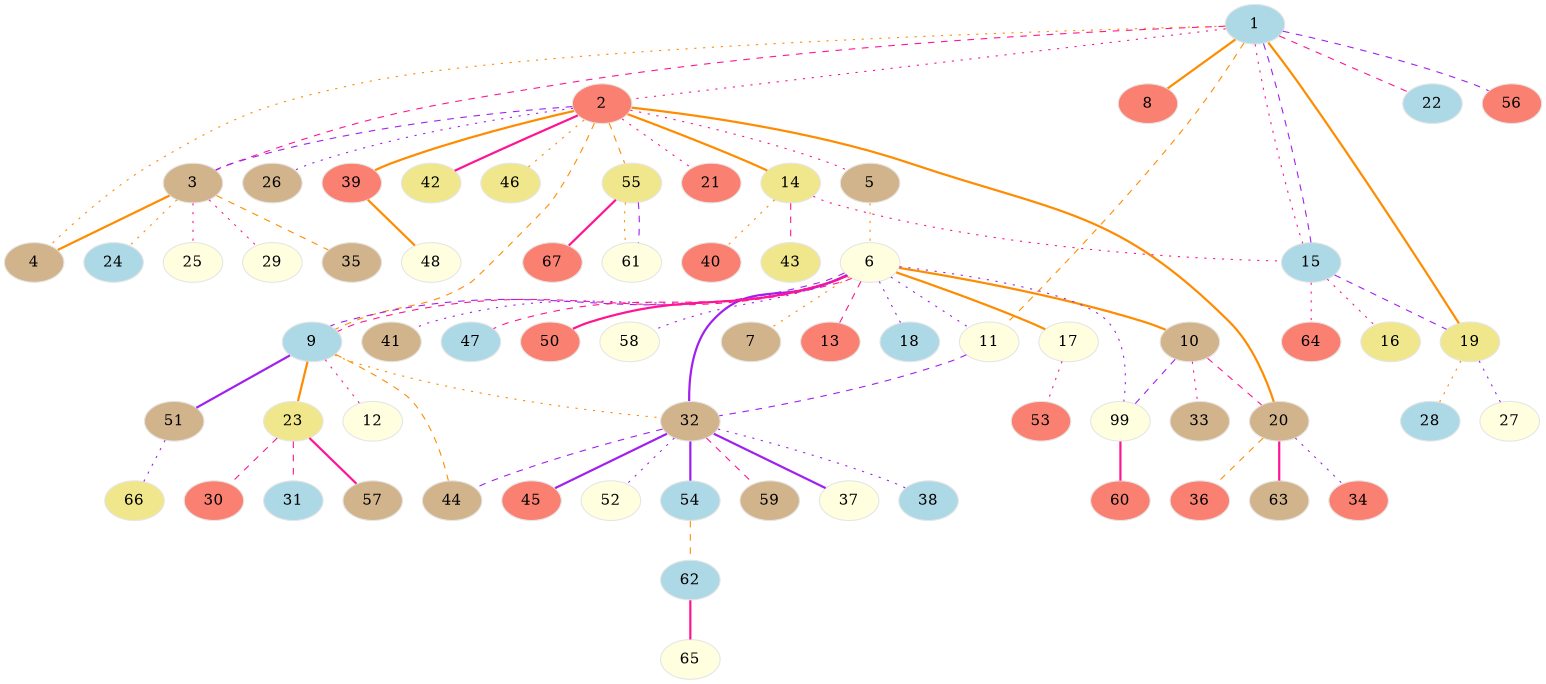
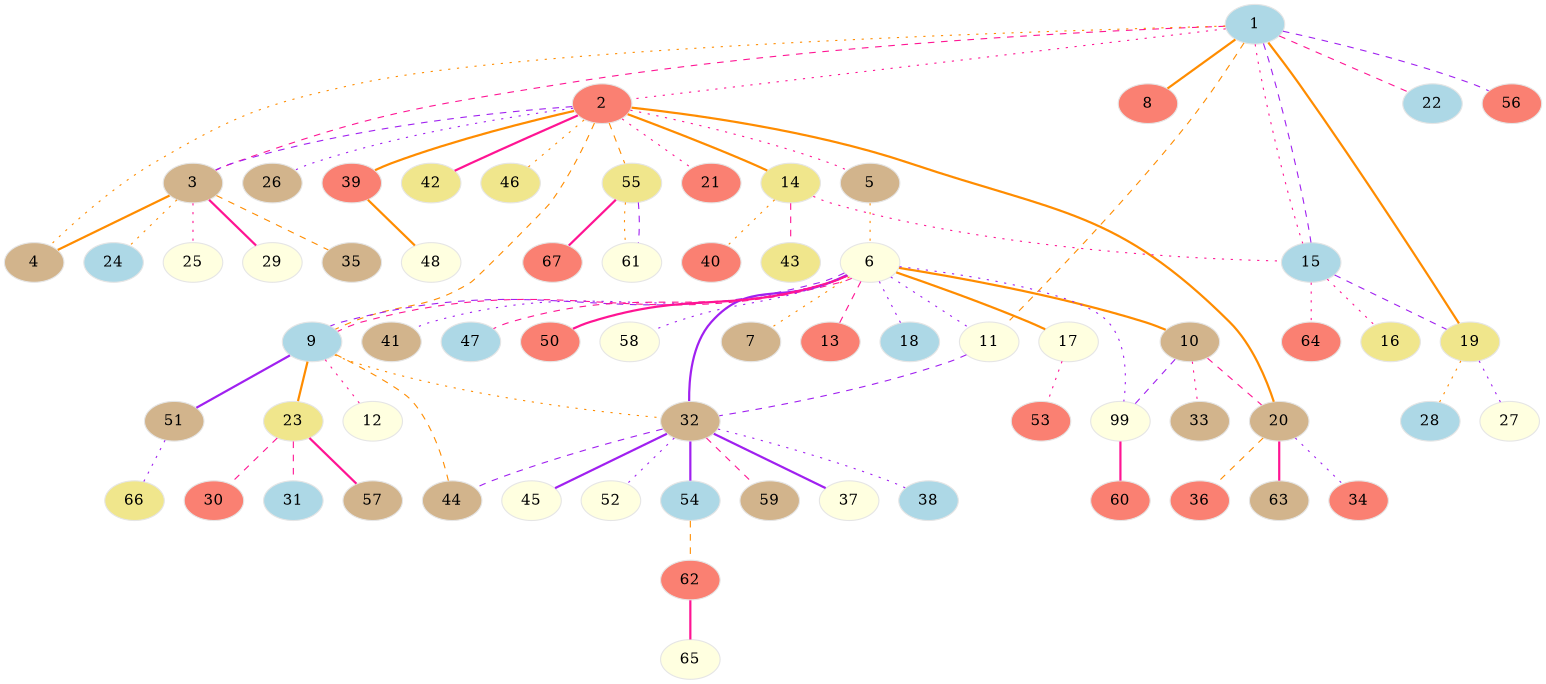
edge "3" -- "29": style dotted -> bold
node "45": fillcolor salmon -> lightyellow
node "62": fillcolor lightblue -> salmon
